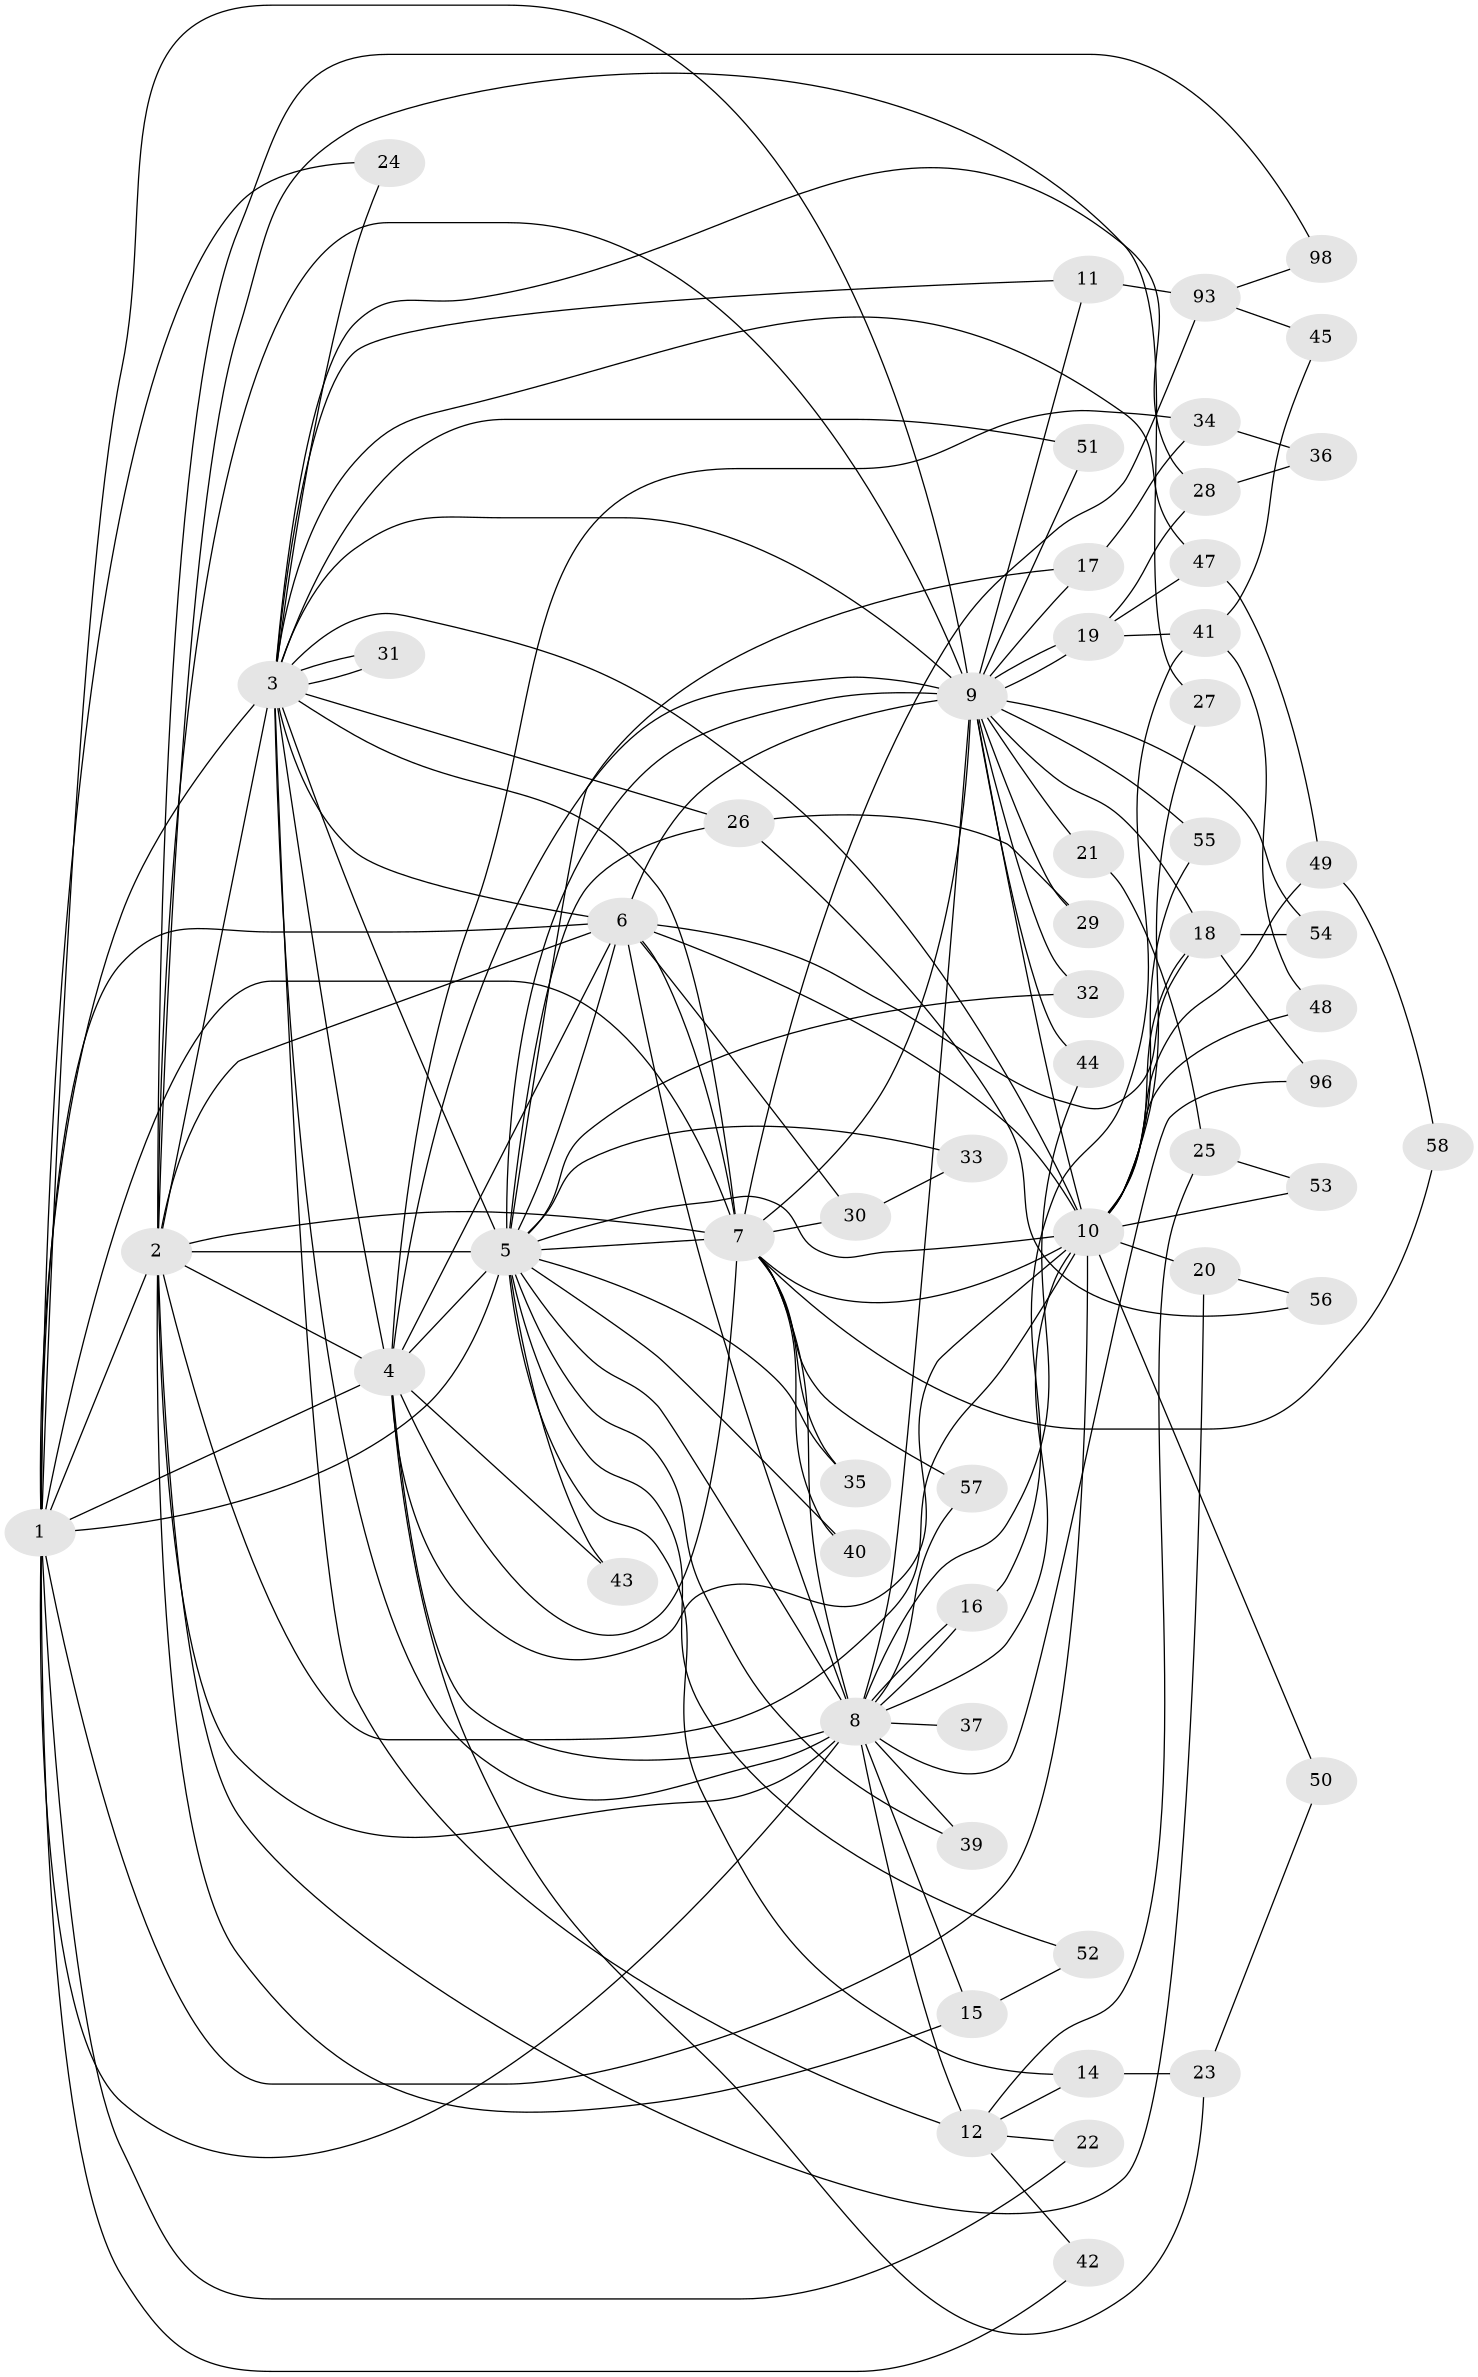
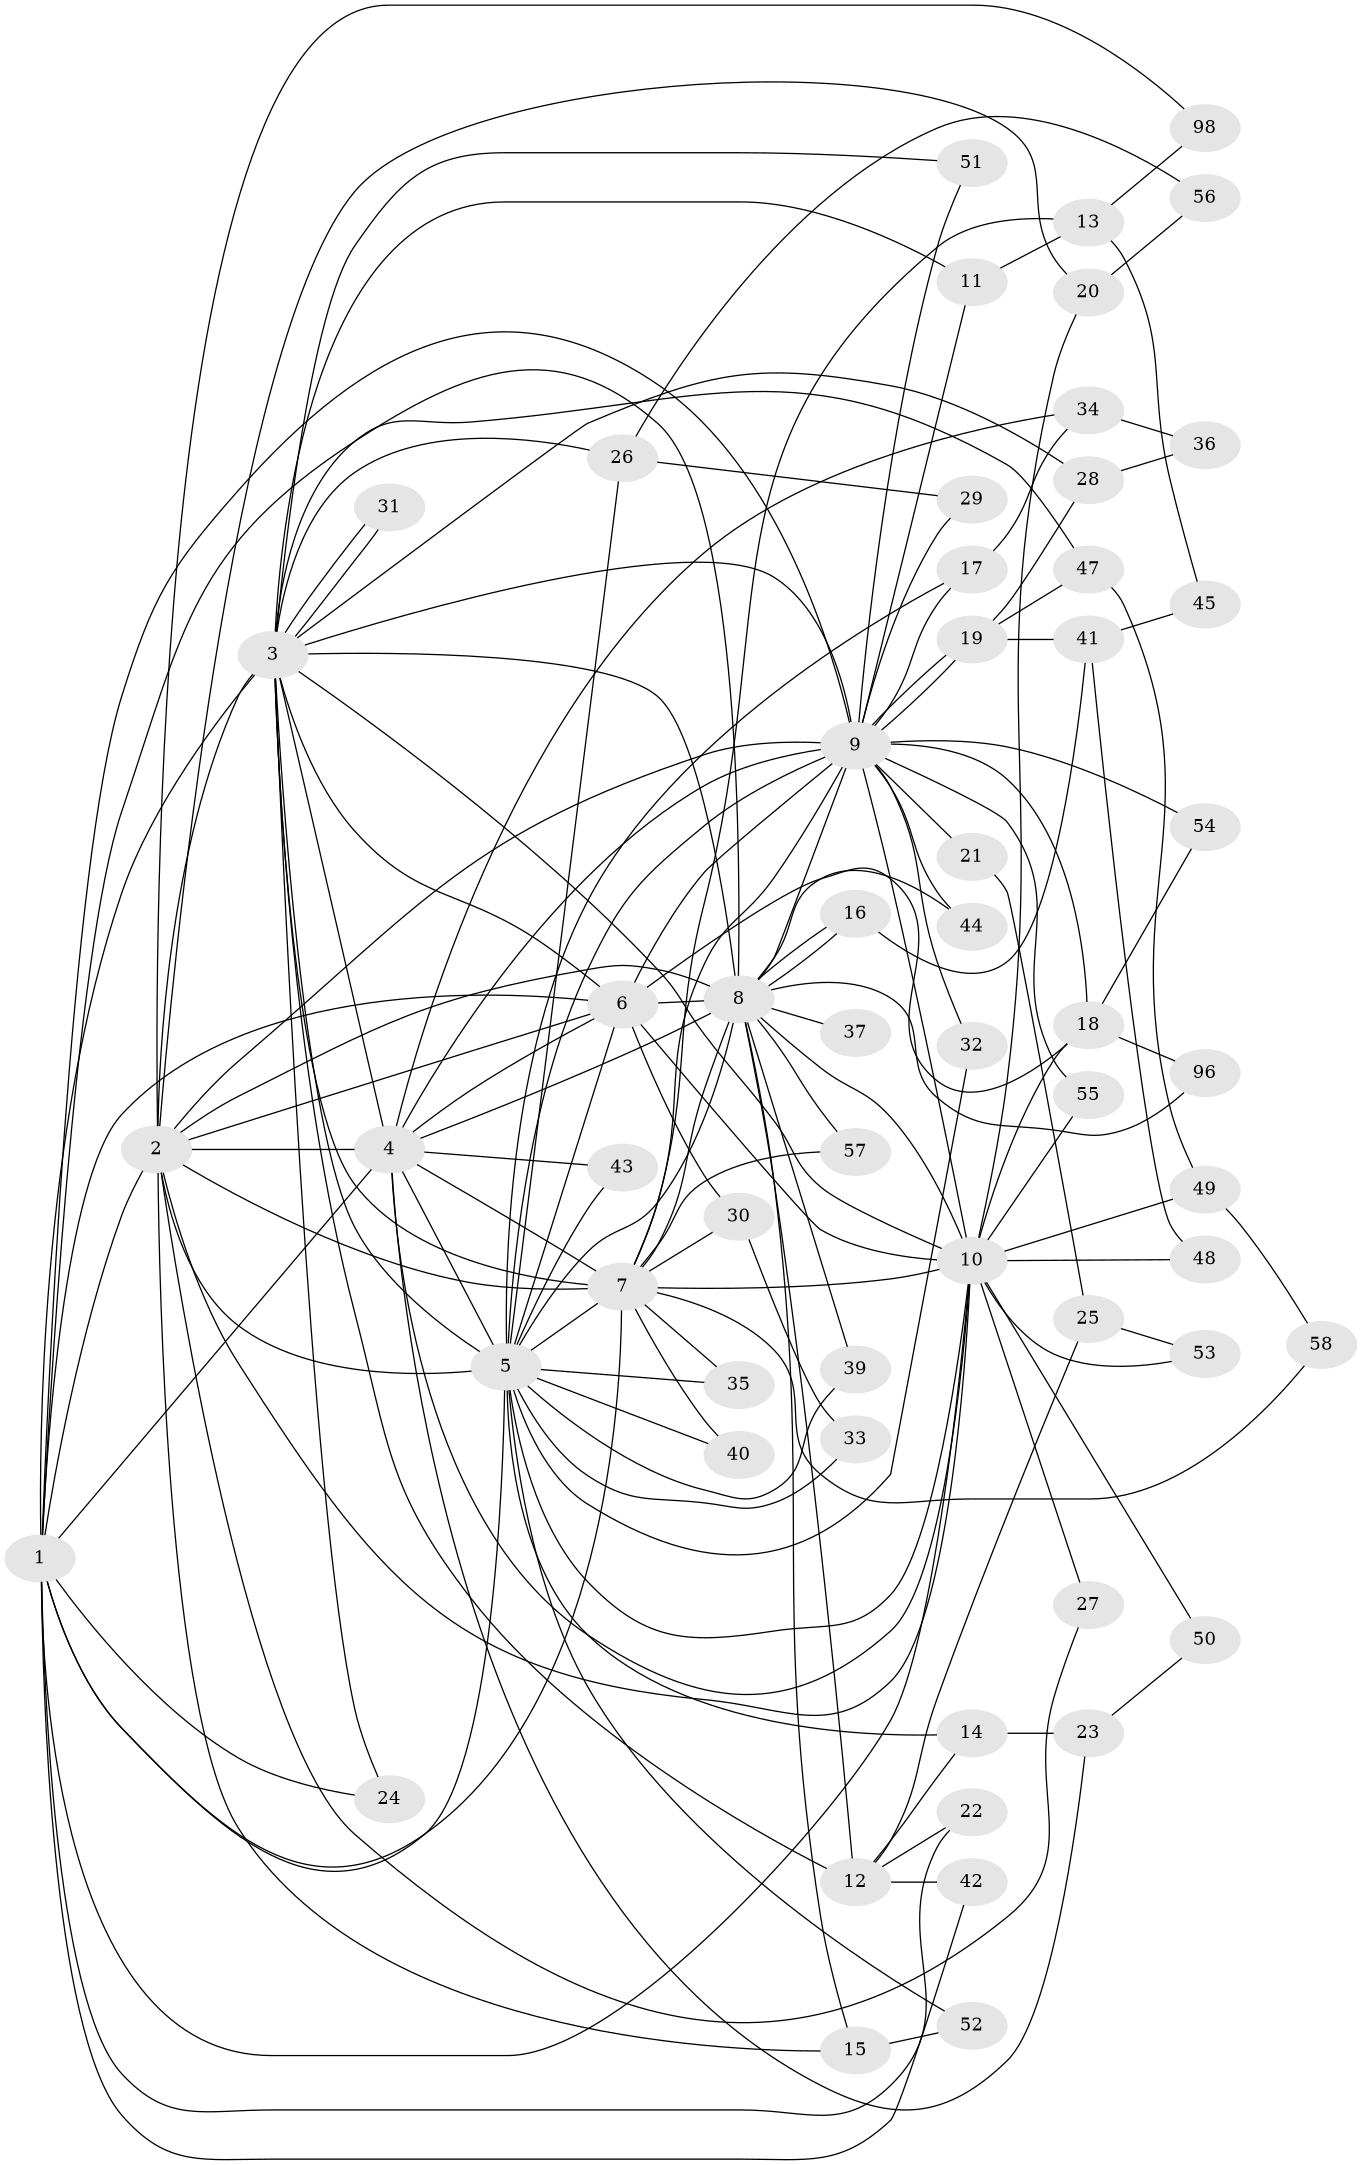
node "93": label "93" -> "13"
edge "6" -- "7": removed
